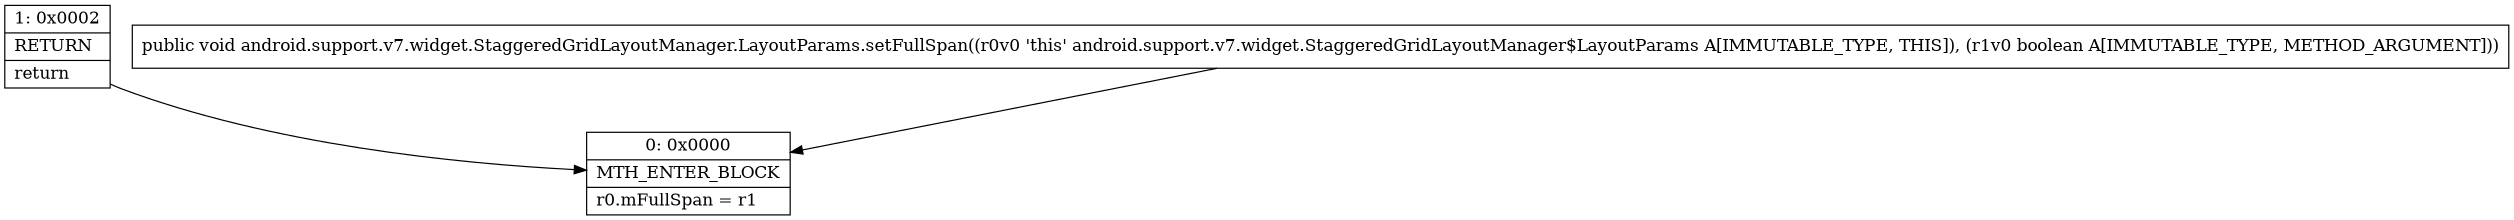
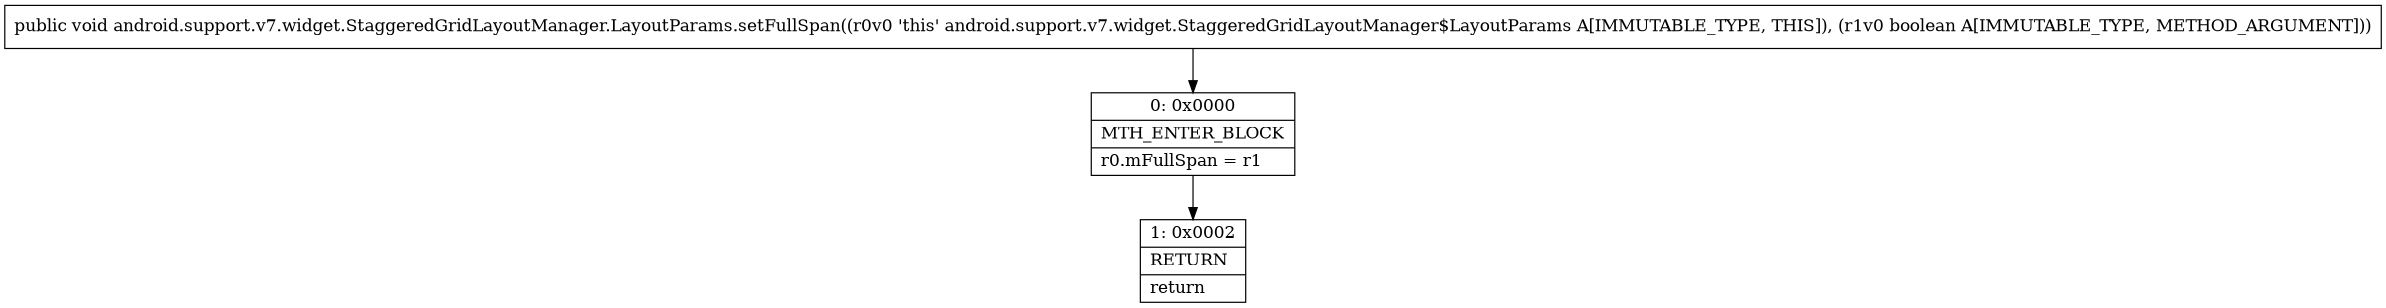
edge "1: 0x0002" -> "0: 0x0000": reversed
